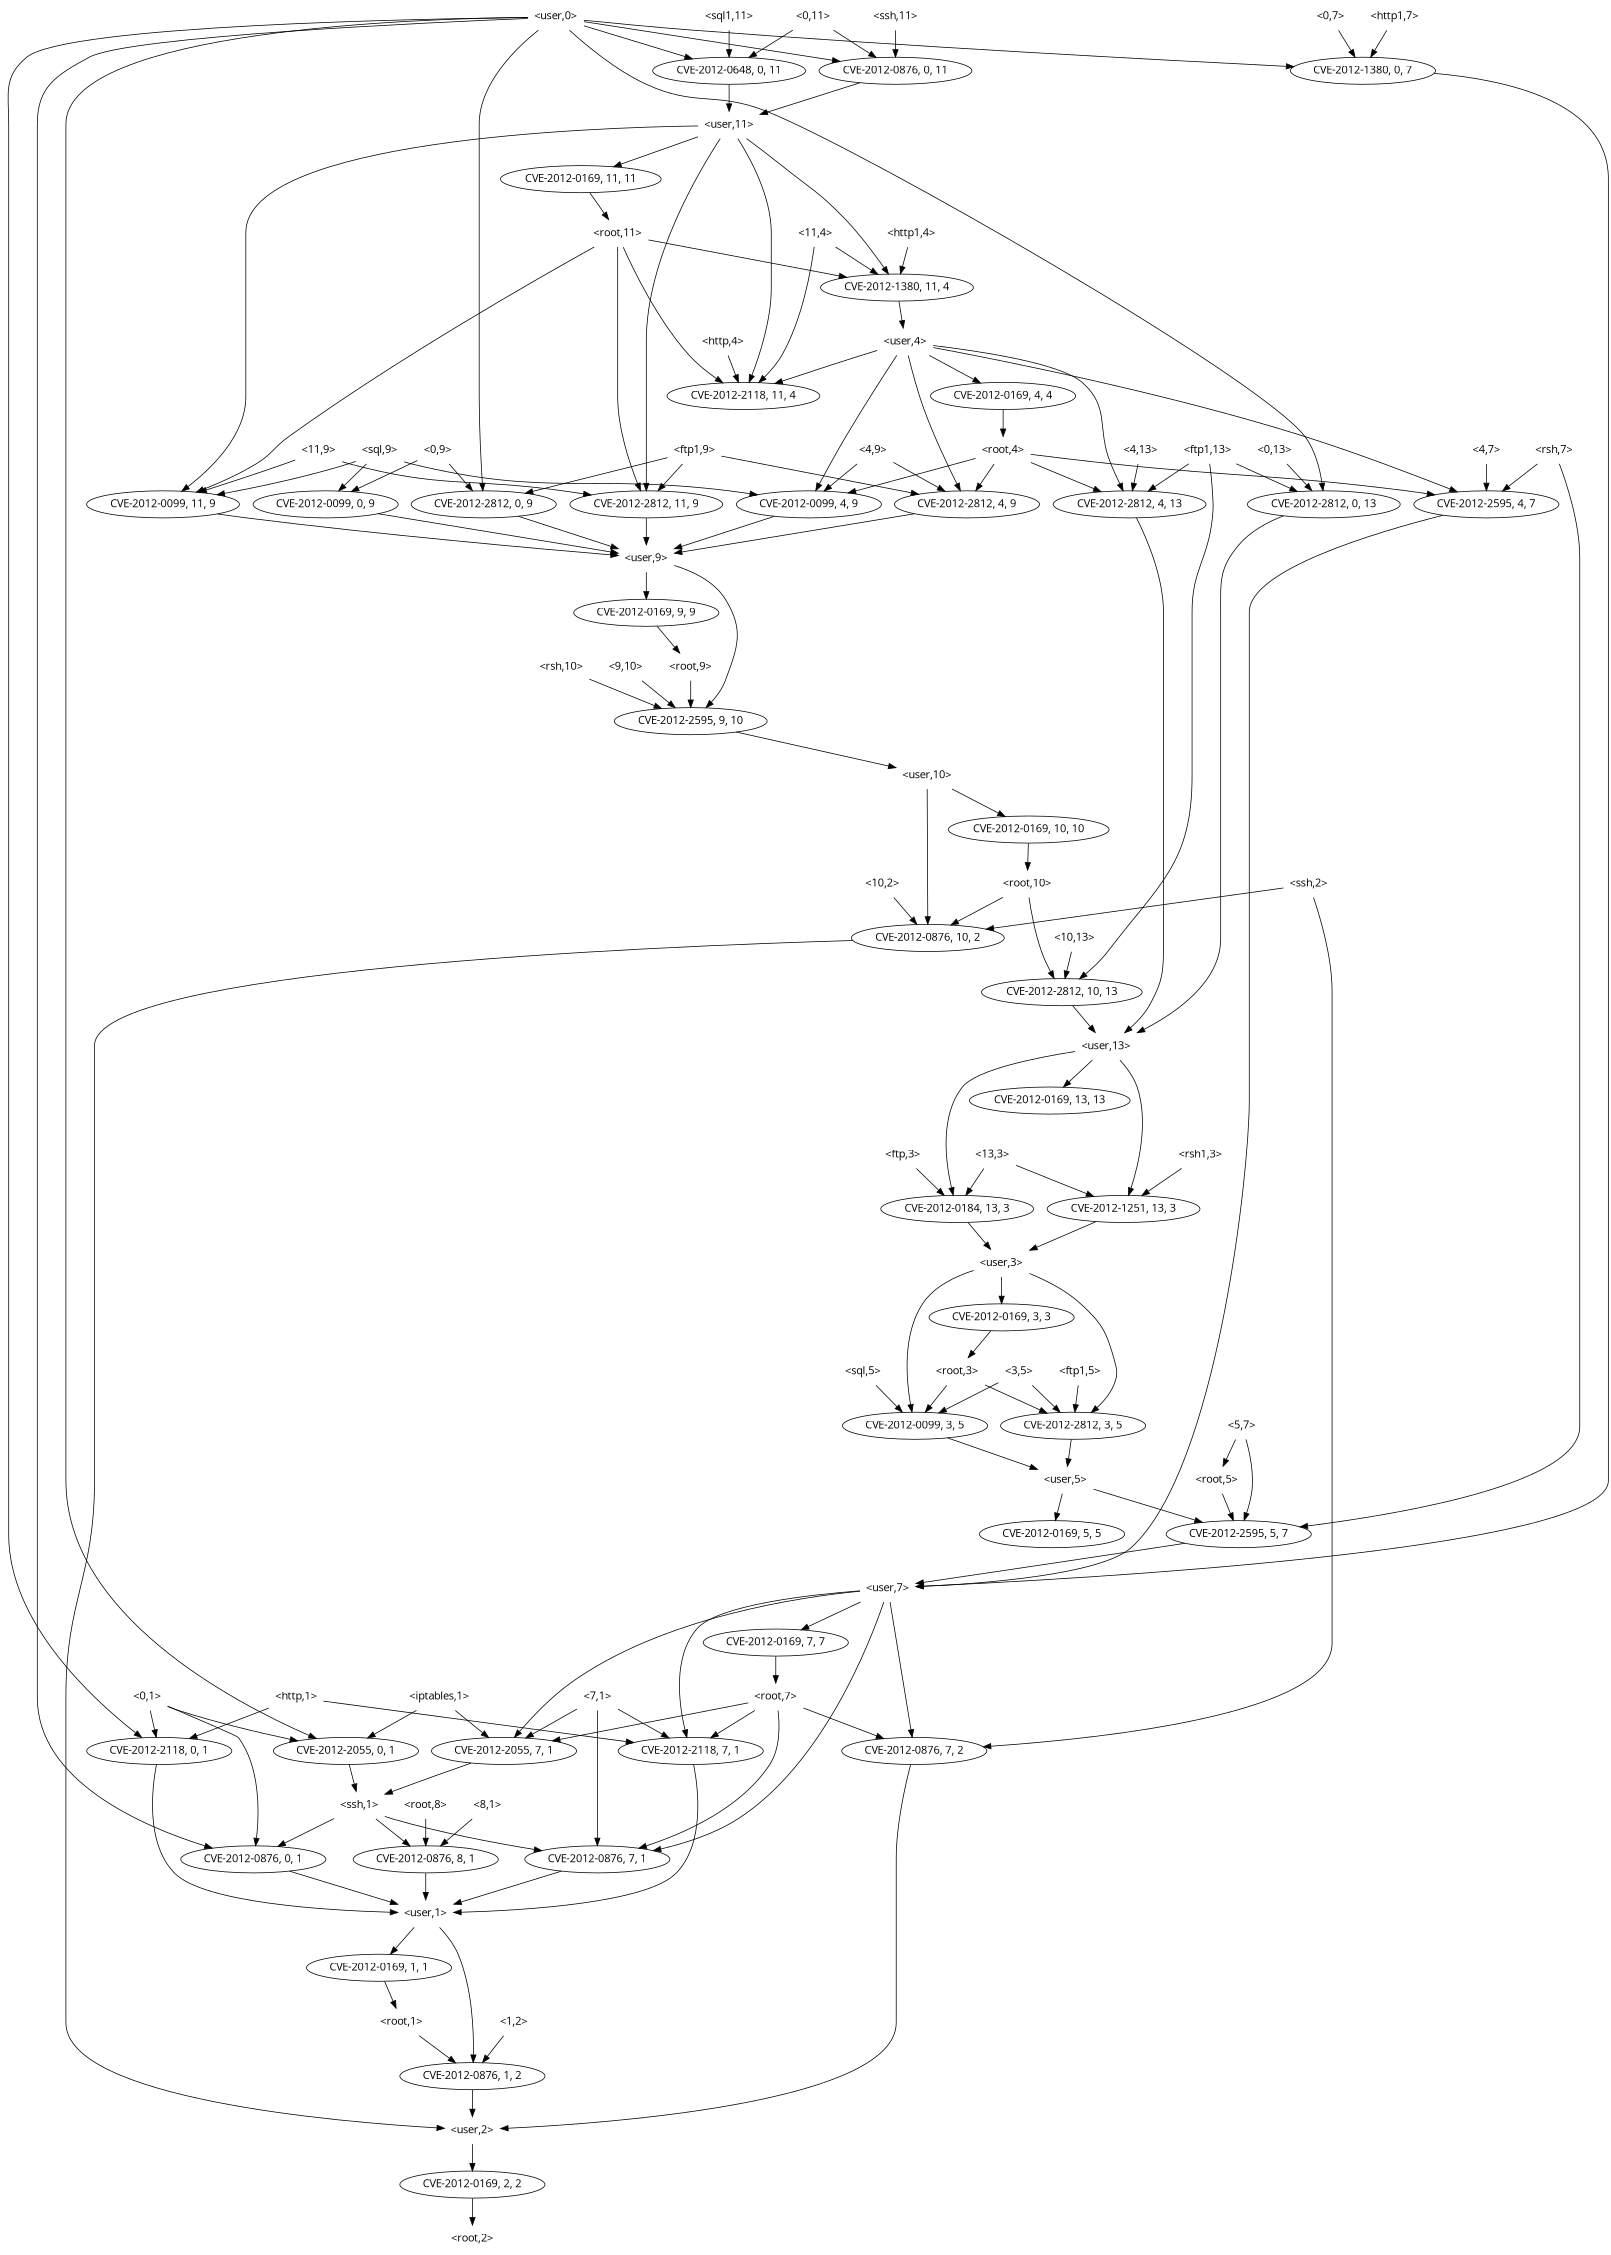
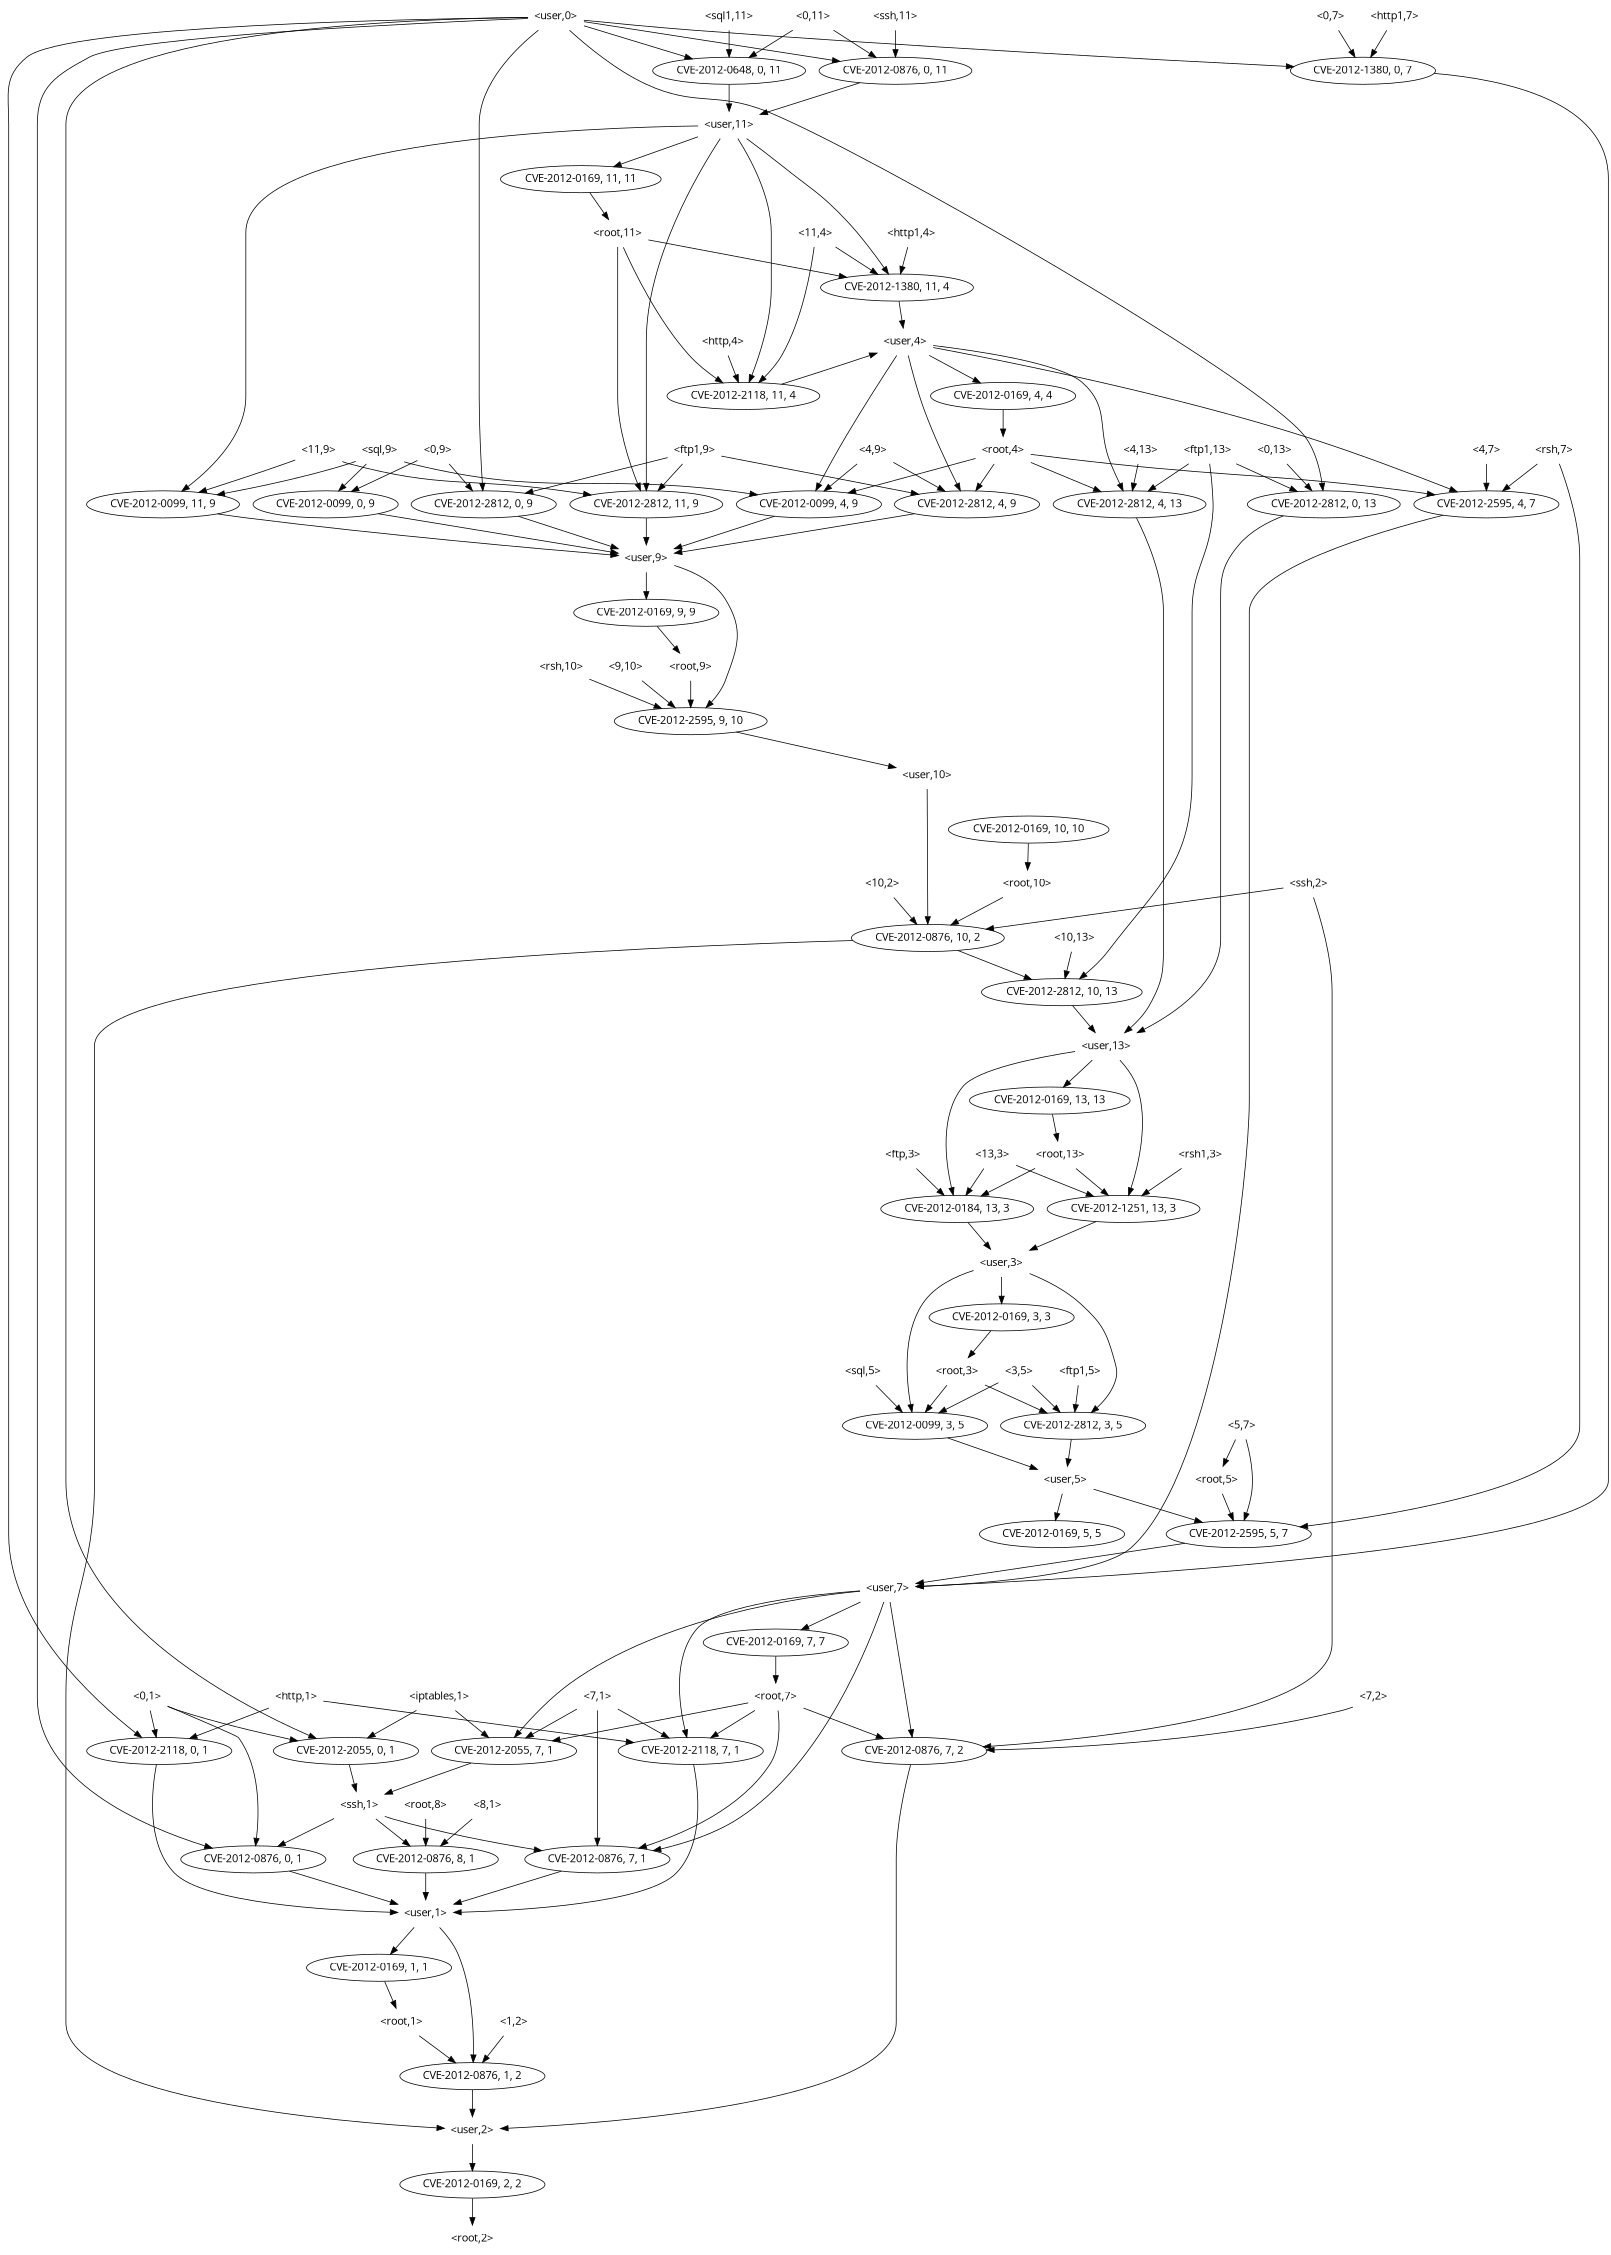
edge "<root,11>" -> "CVE-2012-0099, 11, 9": removed
edge "<user,4>" -> "CVE-2012-2118, 11, 4": reversed
edge "<user,10>" -> "CVE-2012-0169, 10, 10": removed
edge "<root,10>" -> "CVE-2012-2812, 10, 13": now "CVE-2012-0876, 10, 2" -> "CVE-2012-2812, 10, 13"
node "<root,13>": added
node "<7,2>": added
